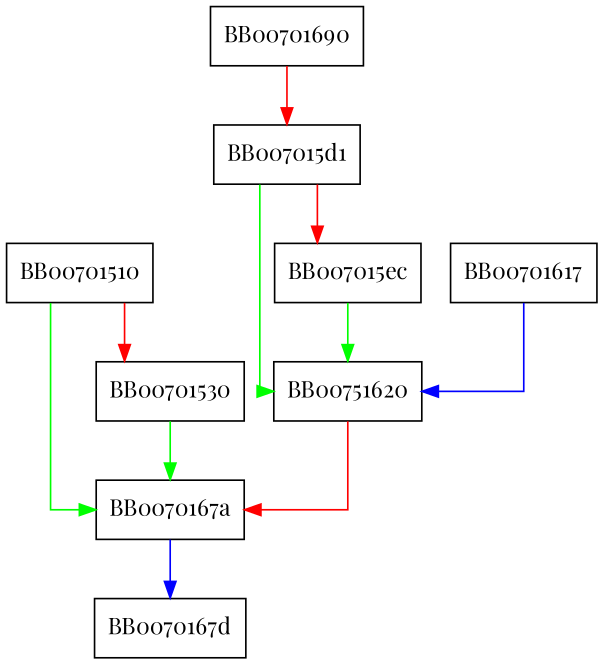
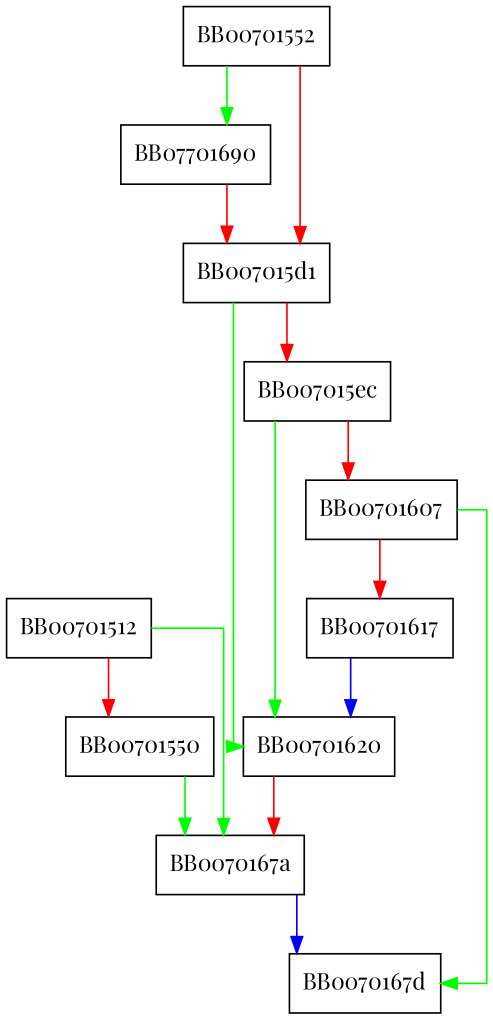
node "BB00701552": added
node "BB00701690": label "BB00701690" -> "BB07701690"
node "BB00701510": label "BB00701510" -> "BB00701512"
node "BB00701530": label "BB00701530" -> "BB00701550"
node "BB00751620": label "BB00751620" -> "BB00701620"
node "BB00701607": added
